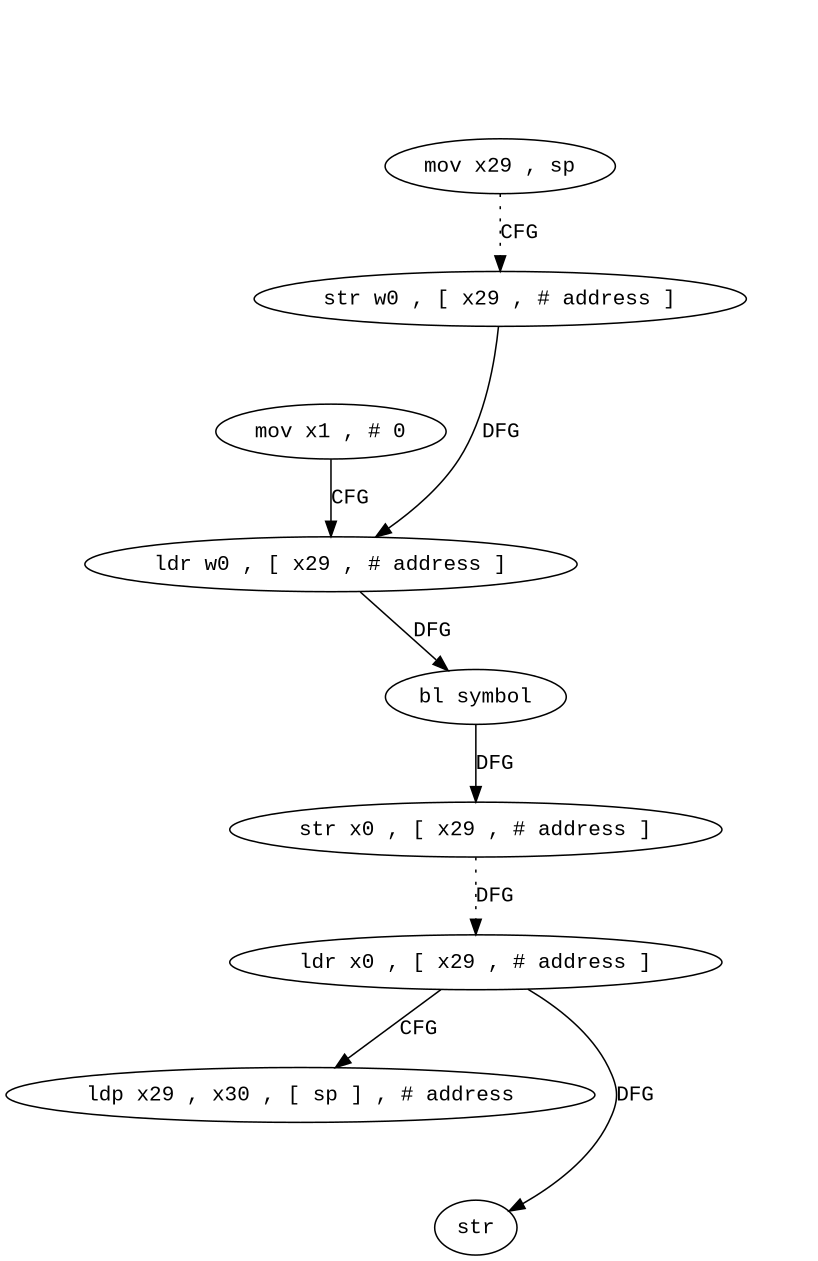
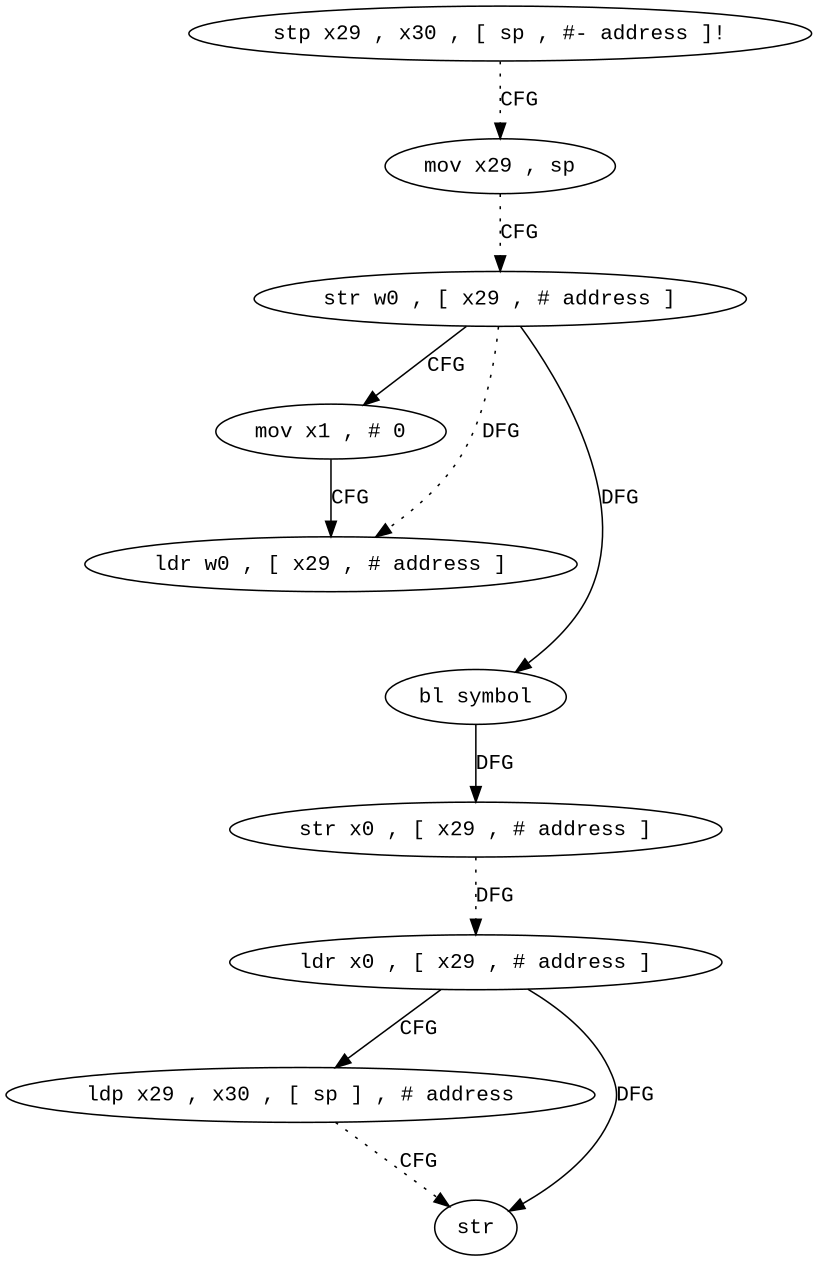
node "stp x29 , x30 , [ sp , #- address ]!": added
edge "str w0 , [ x29 , # address ]" -> "mov x1 , # 0": added, label "CFG"
edge "str w0 , [ x29 , # address ]" -> "ldr w0 , [ x29 , # address ]": style solid -> dotted
edge "ldr w0 , [ x29 , # address ]" -> "bl symbol": now "str w0 , [ x29 , # address ]" -> "bl symbol"
edge "ldp x29 , x30 , [ sp ] , # address" -> "str": added, label "CFG"
